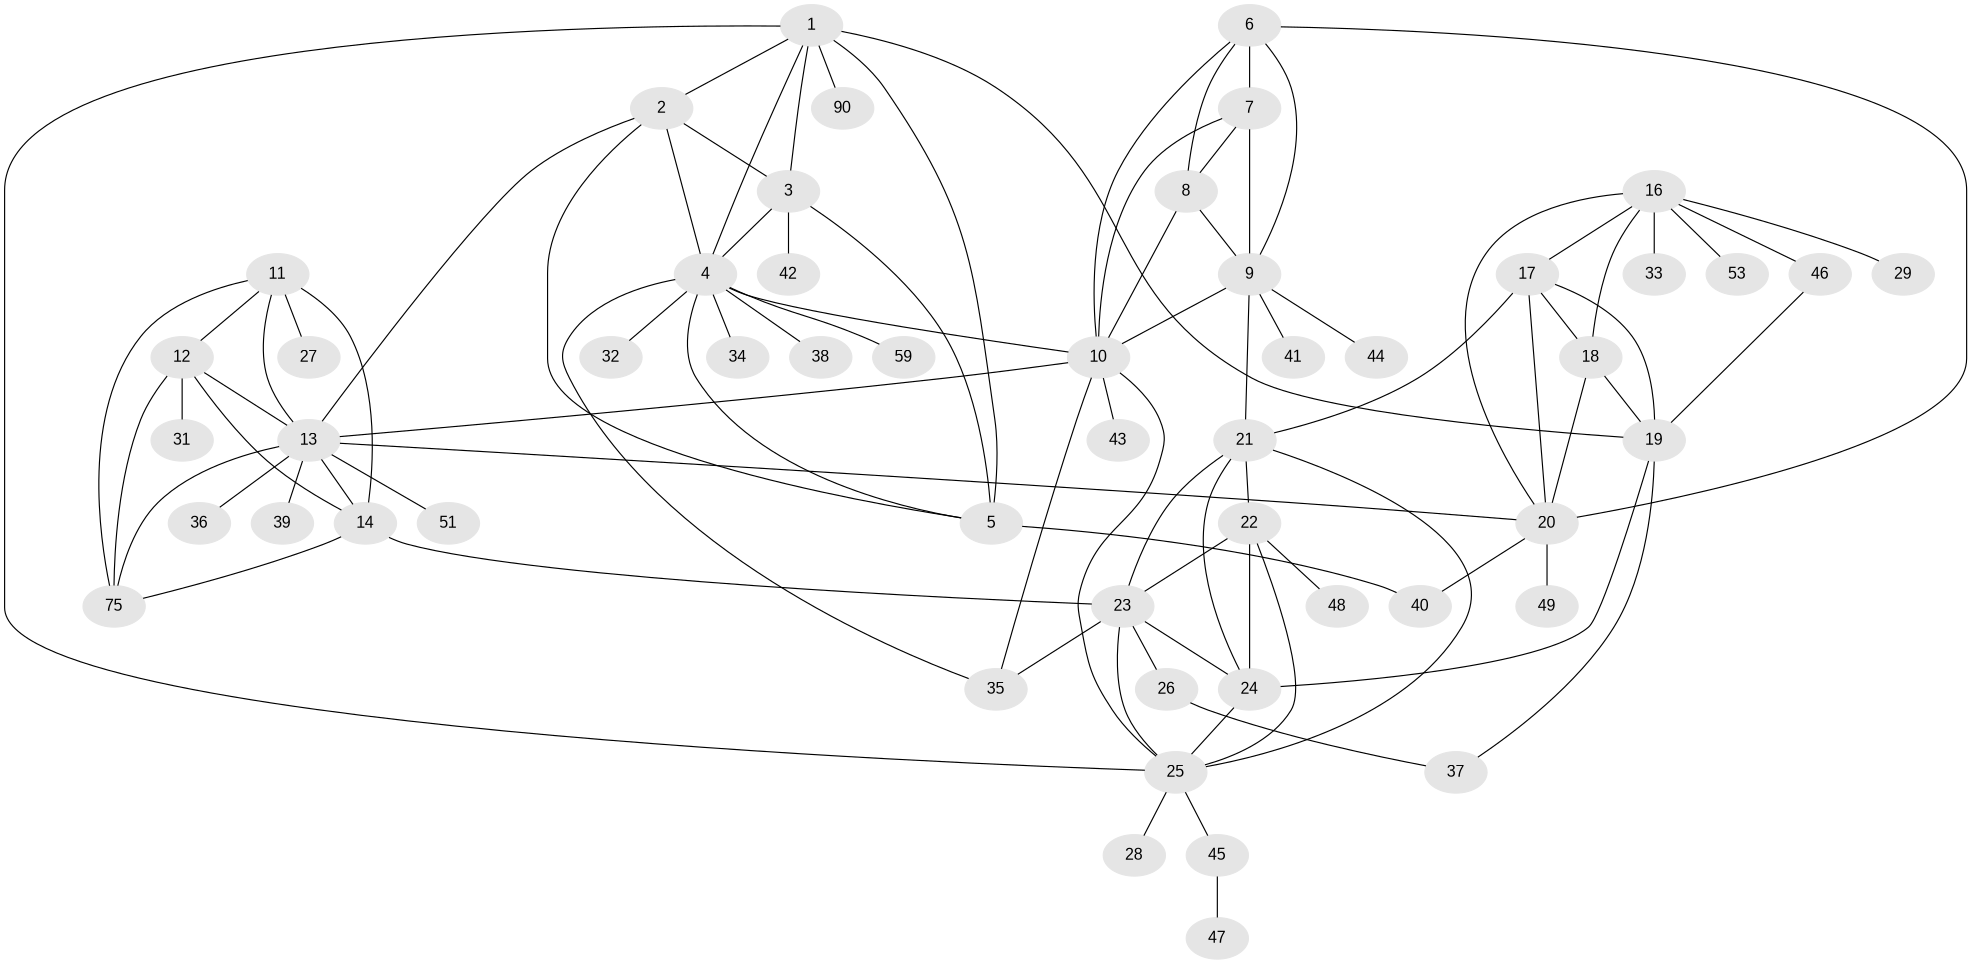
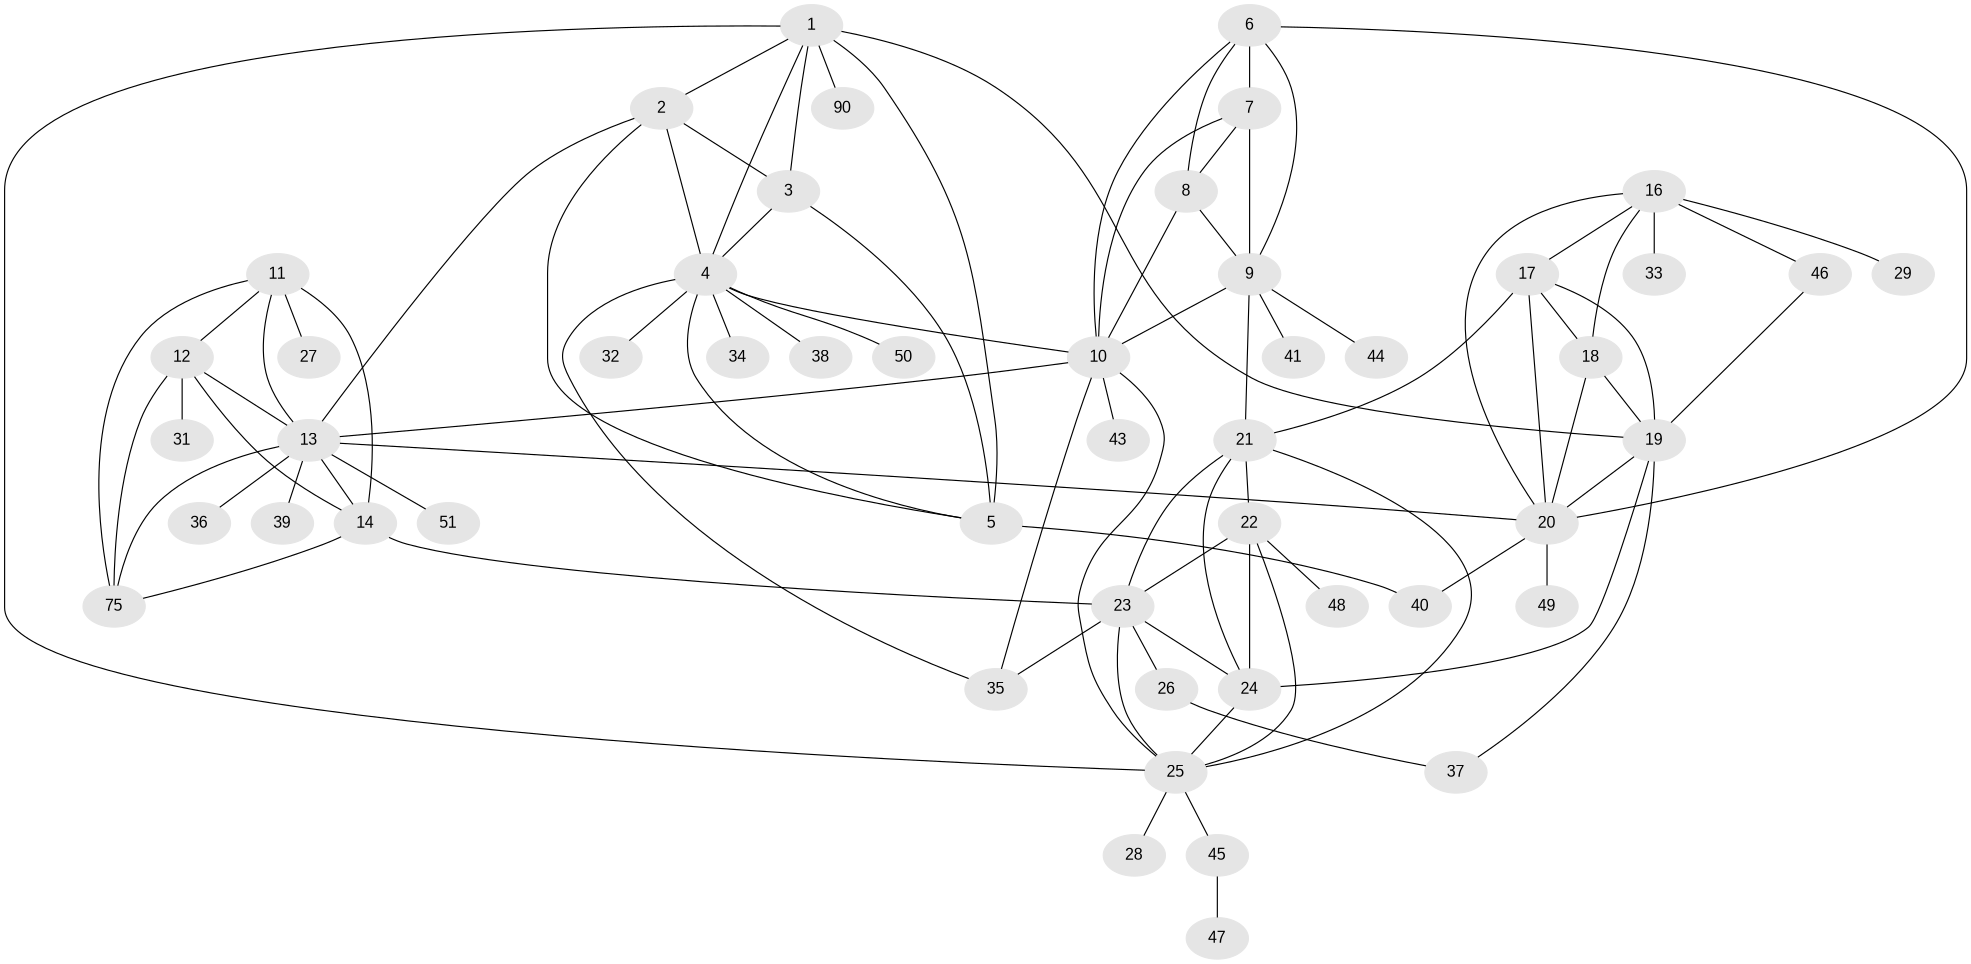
node "42": removed
node "53": removed
node "59": label "59" -> "50"
edge "19" -- "20": added
